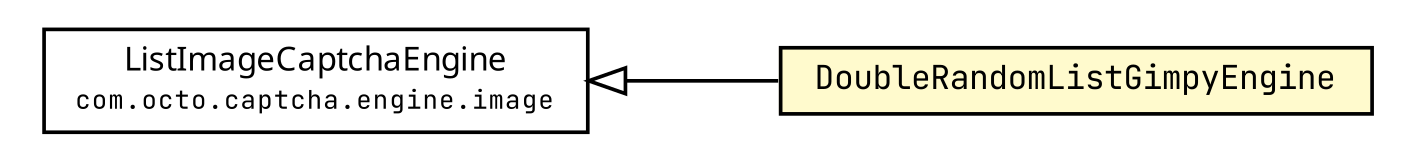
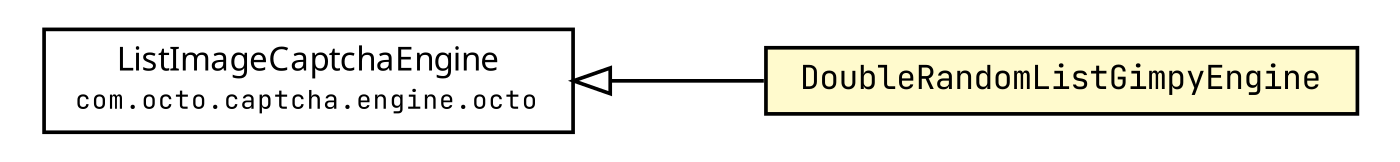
node "ListImageCaptchaEngine": text "com.octo.captcha.engine.image" -> "com.octo.captcha.engine.octo"
